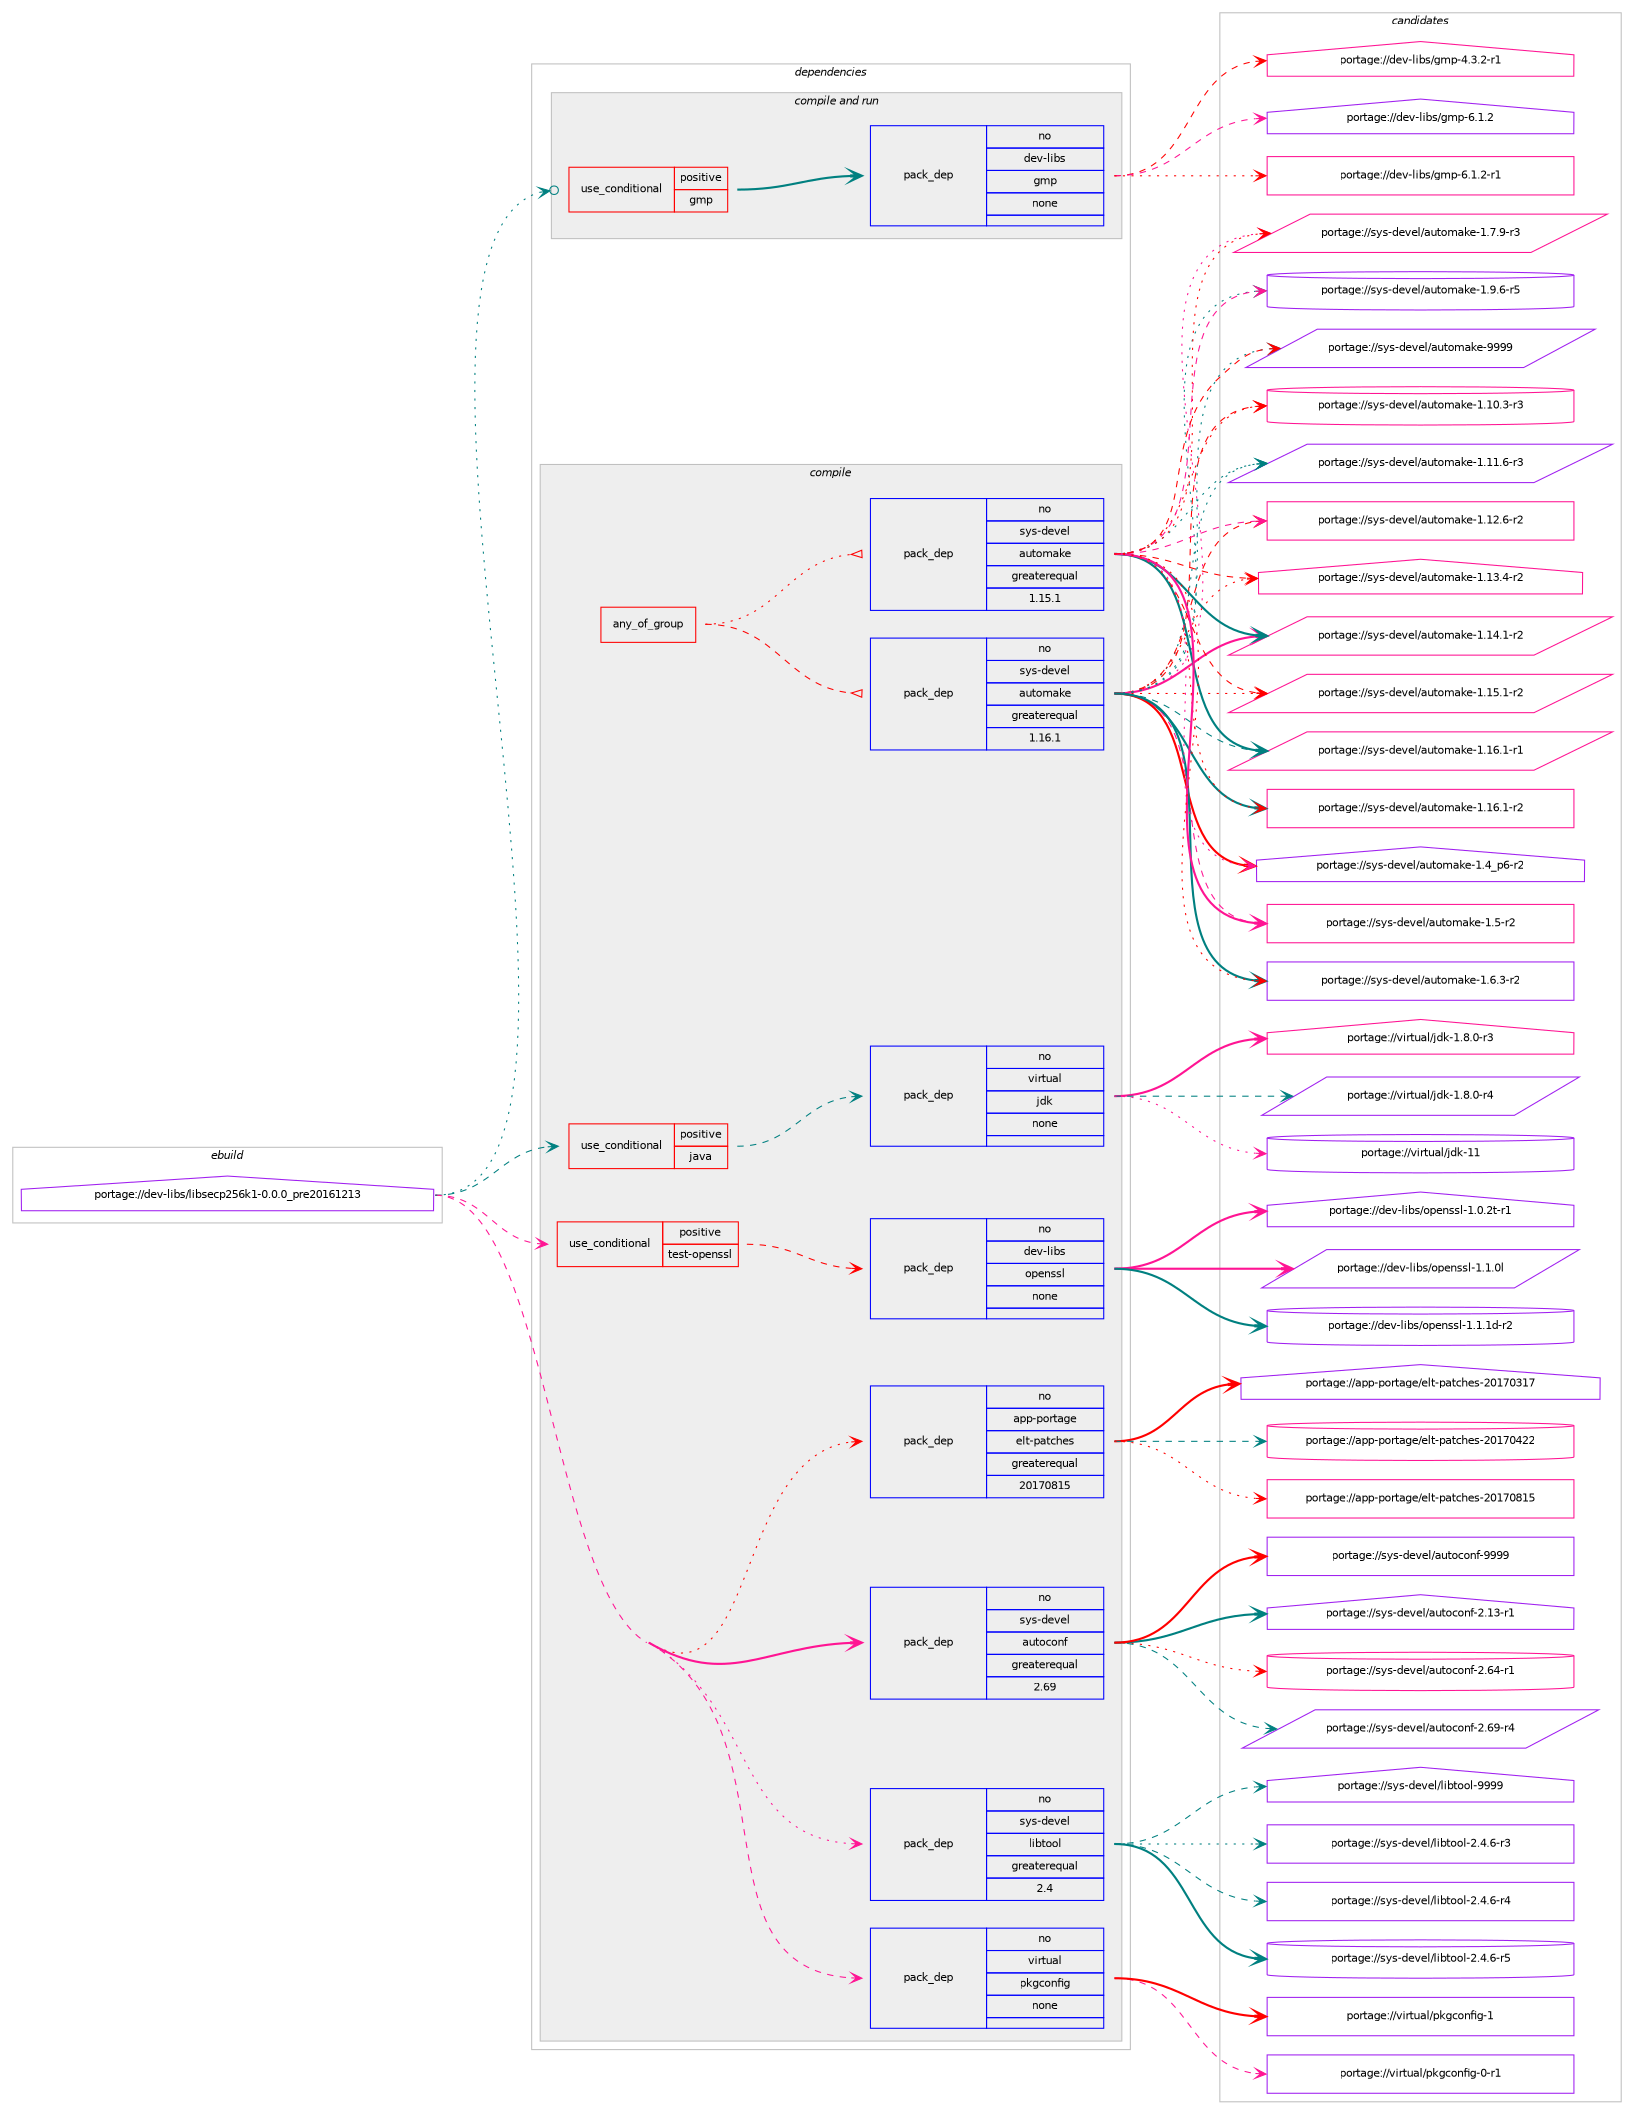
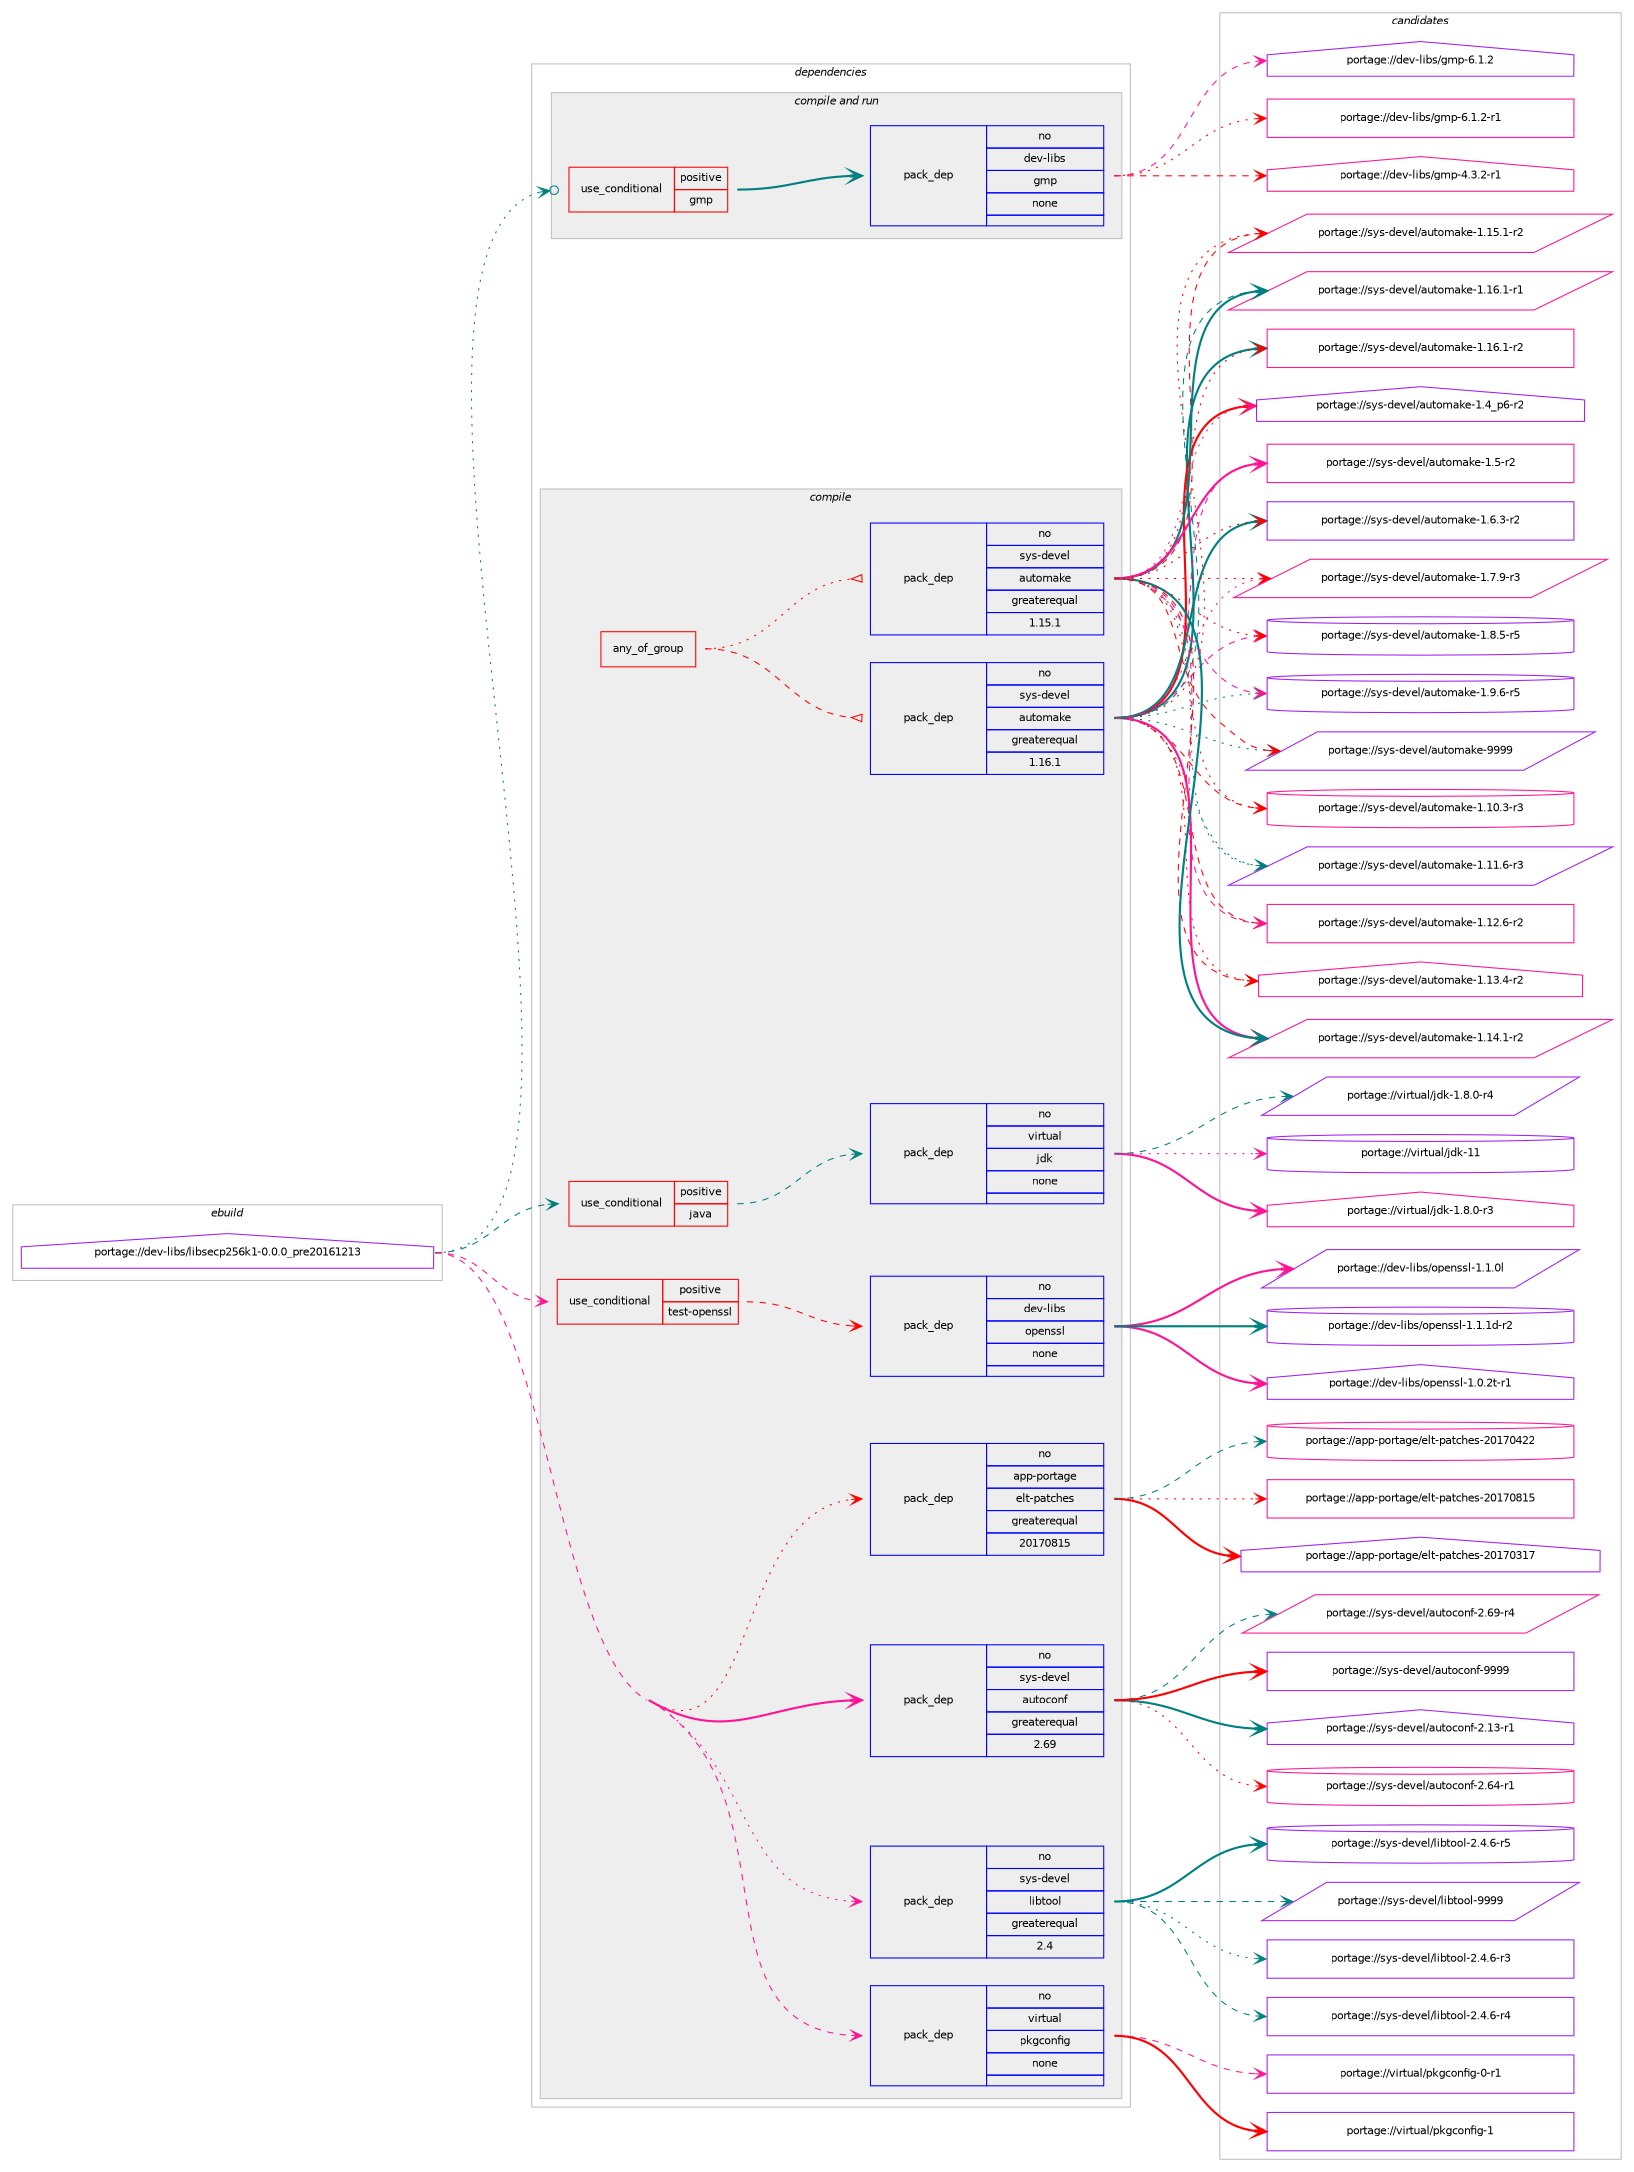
node "portage://sys-devel/automake-1.8.5-r5": added
node "portage://sys-devel/autoconf-2.69-r4": color purple -> deeppink
node "portage://sys-devel/libtool-9999": shape house -> parallelogram
